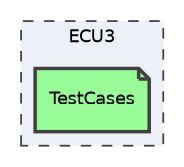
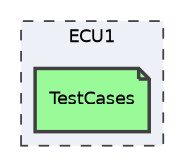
cluster "ECU3": label "ECU3" -> "ECU1"
